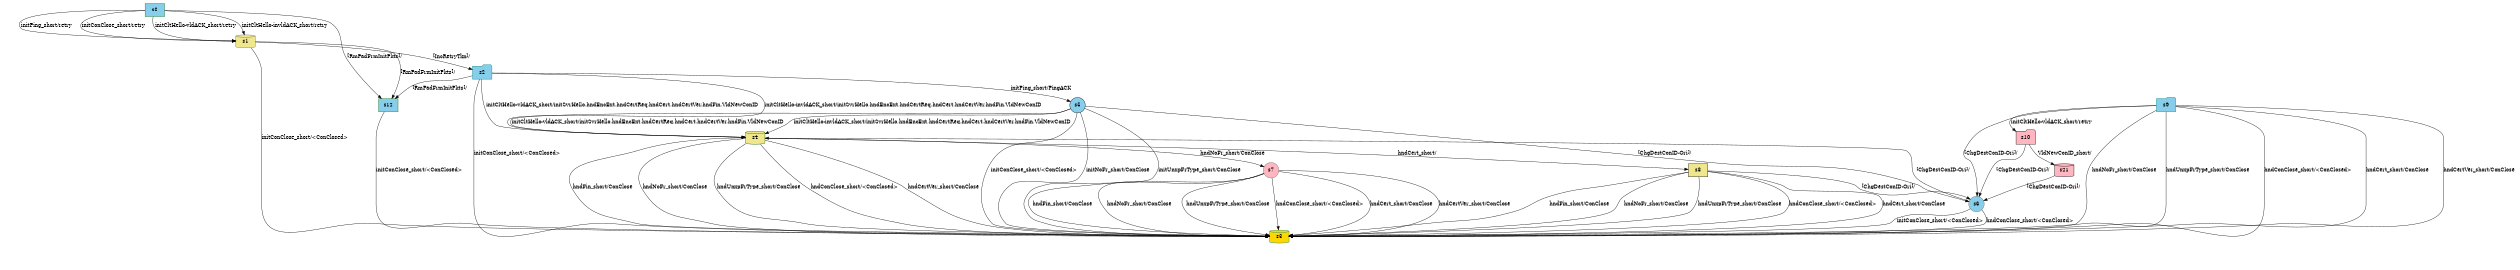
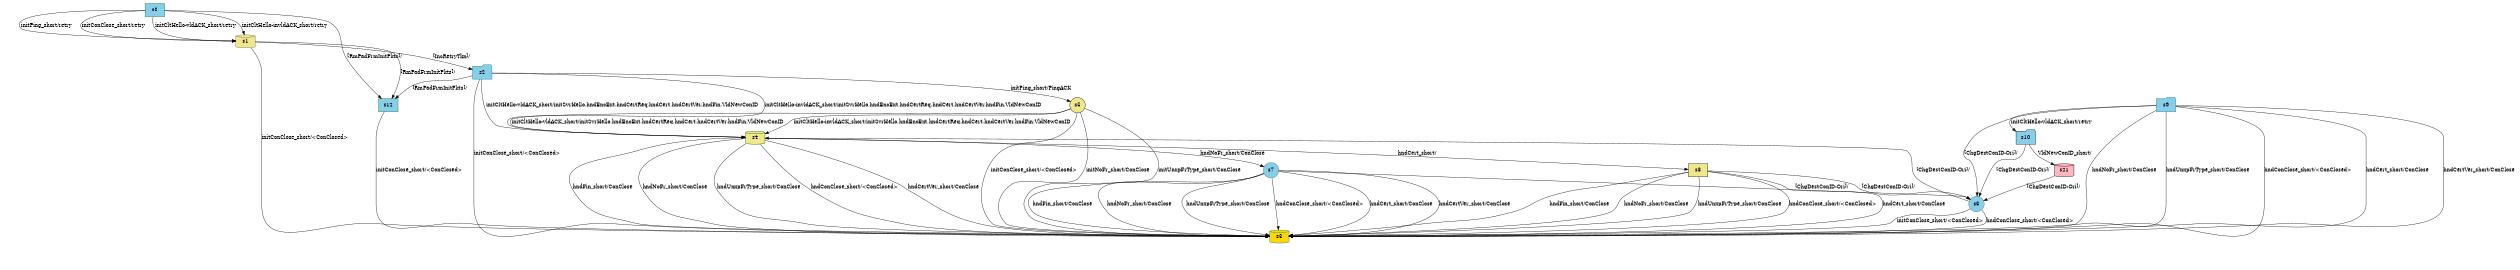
node "s5": fillcolor skyblue -> khaki
node "s10": fillcolor lightpink -> skyblue
edge "s5" -> "s6": now "s7" -> "s6"
node "s7": fillcolor lightpink -> skyblue
